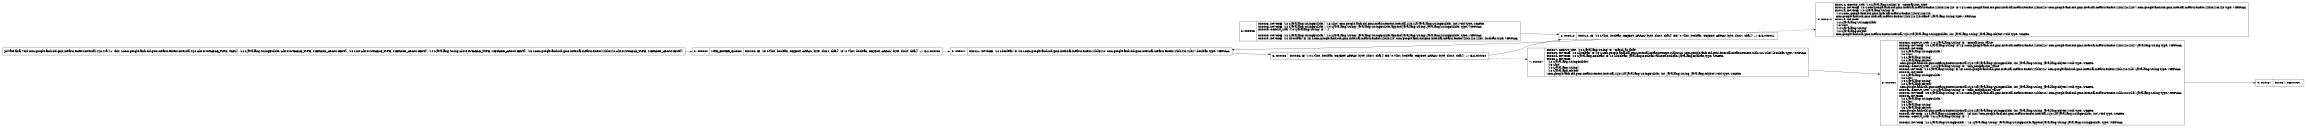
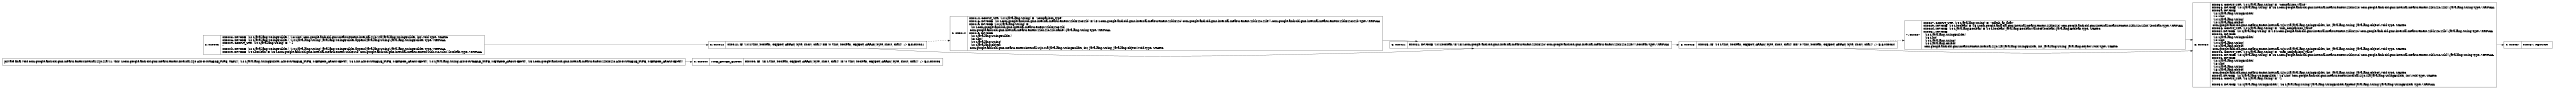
edge "6: 0x0025" -> "3: 0x0012": now "6: 0x0025" -> "8: 0x0034"
edge "0: 0x0000" -> "5: 0x0021": now "4: 0x0014" -> "5: 0x0021"
